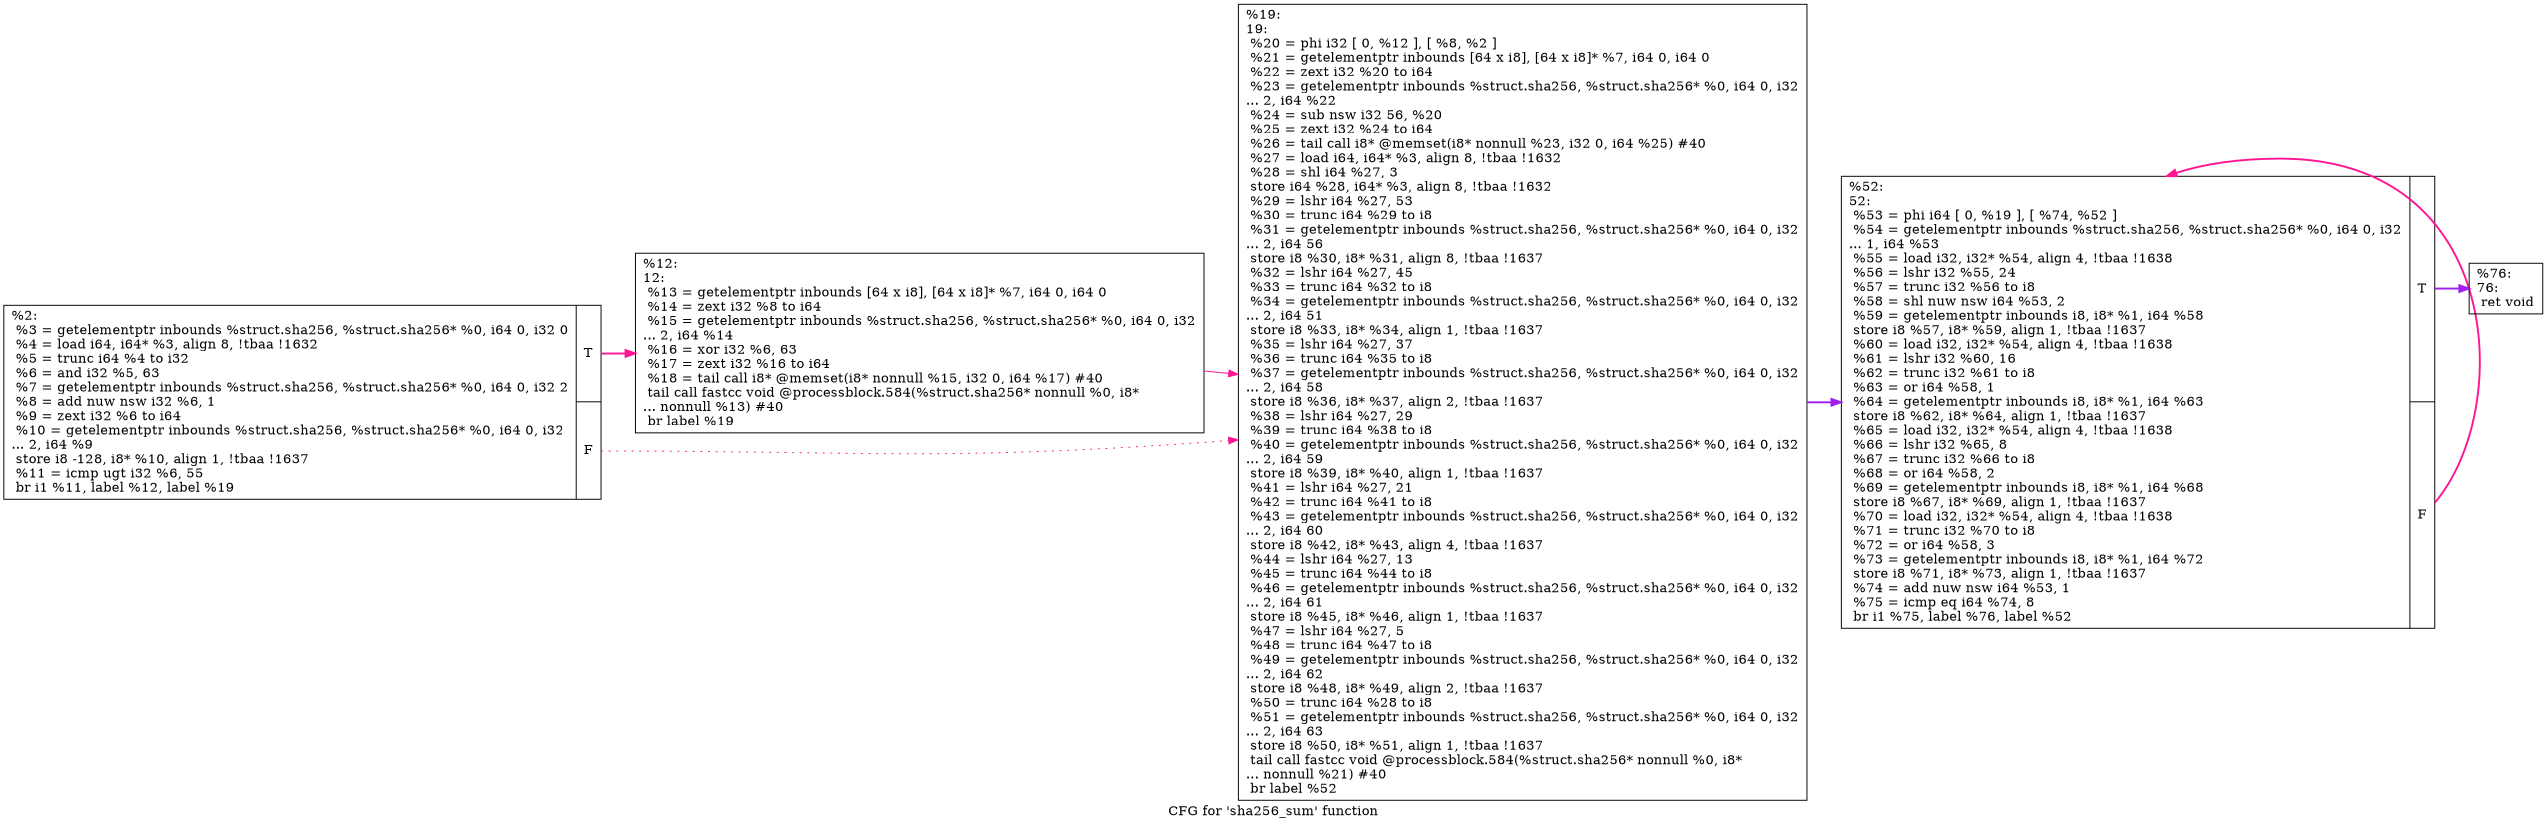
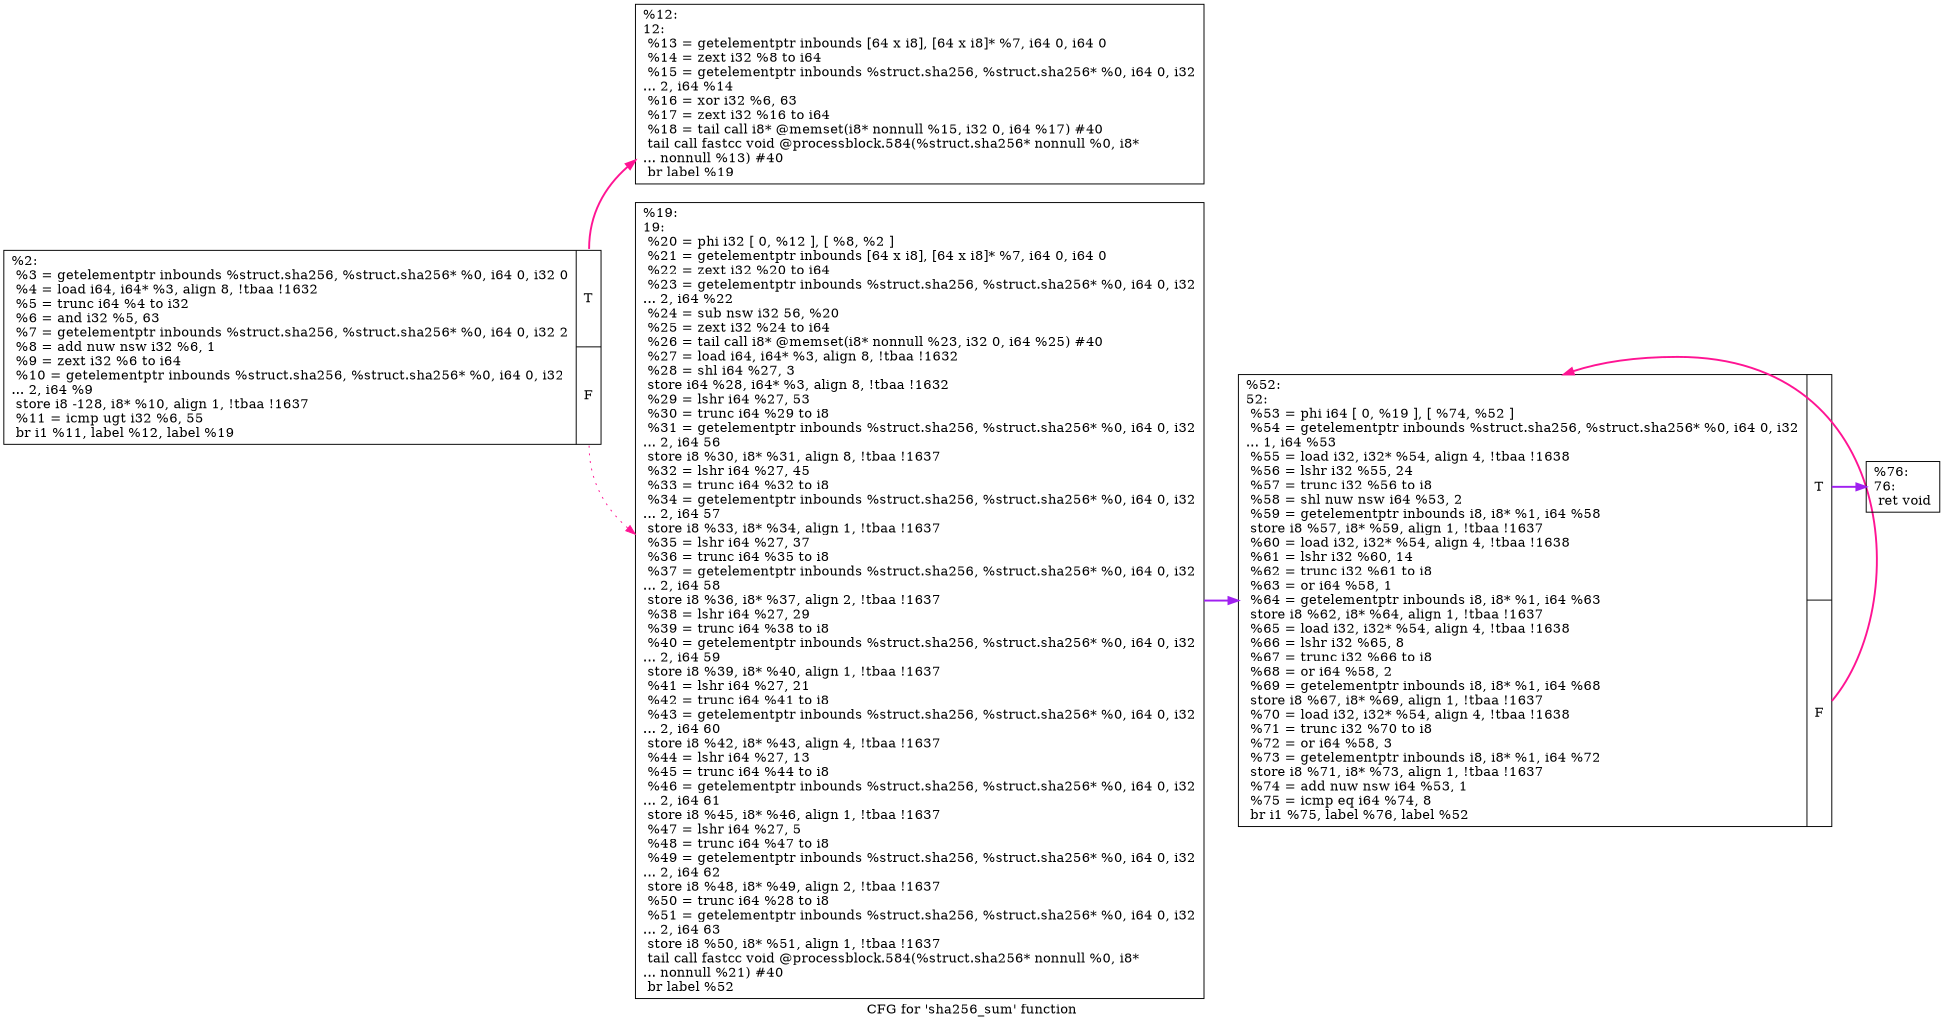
node "%19:": text "... 2, i64 51" -> "... 2, i64 57"
node "%52:": text "%61 = lshr i32 %60, 16" -> "%61 = lshr i32 %60, 14"
edge "%12:" -> "%19:": removed
